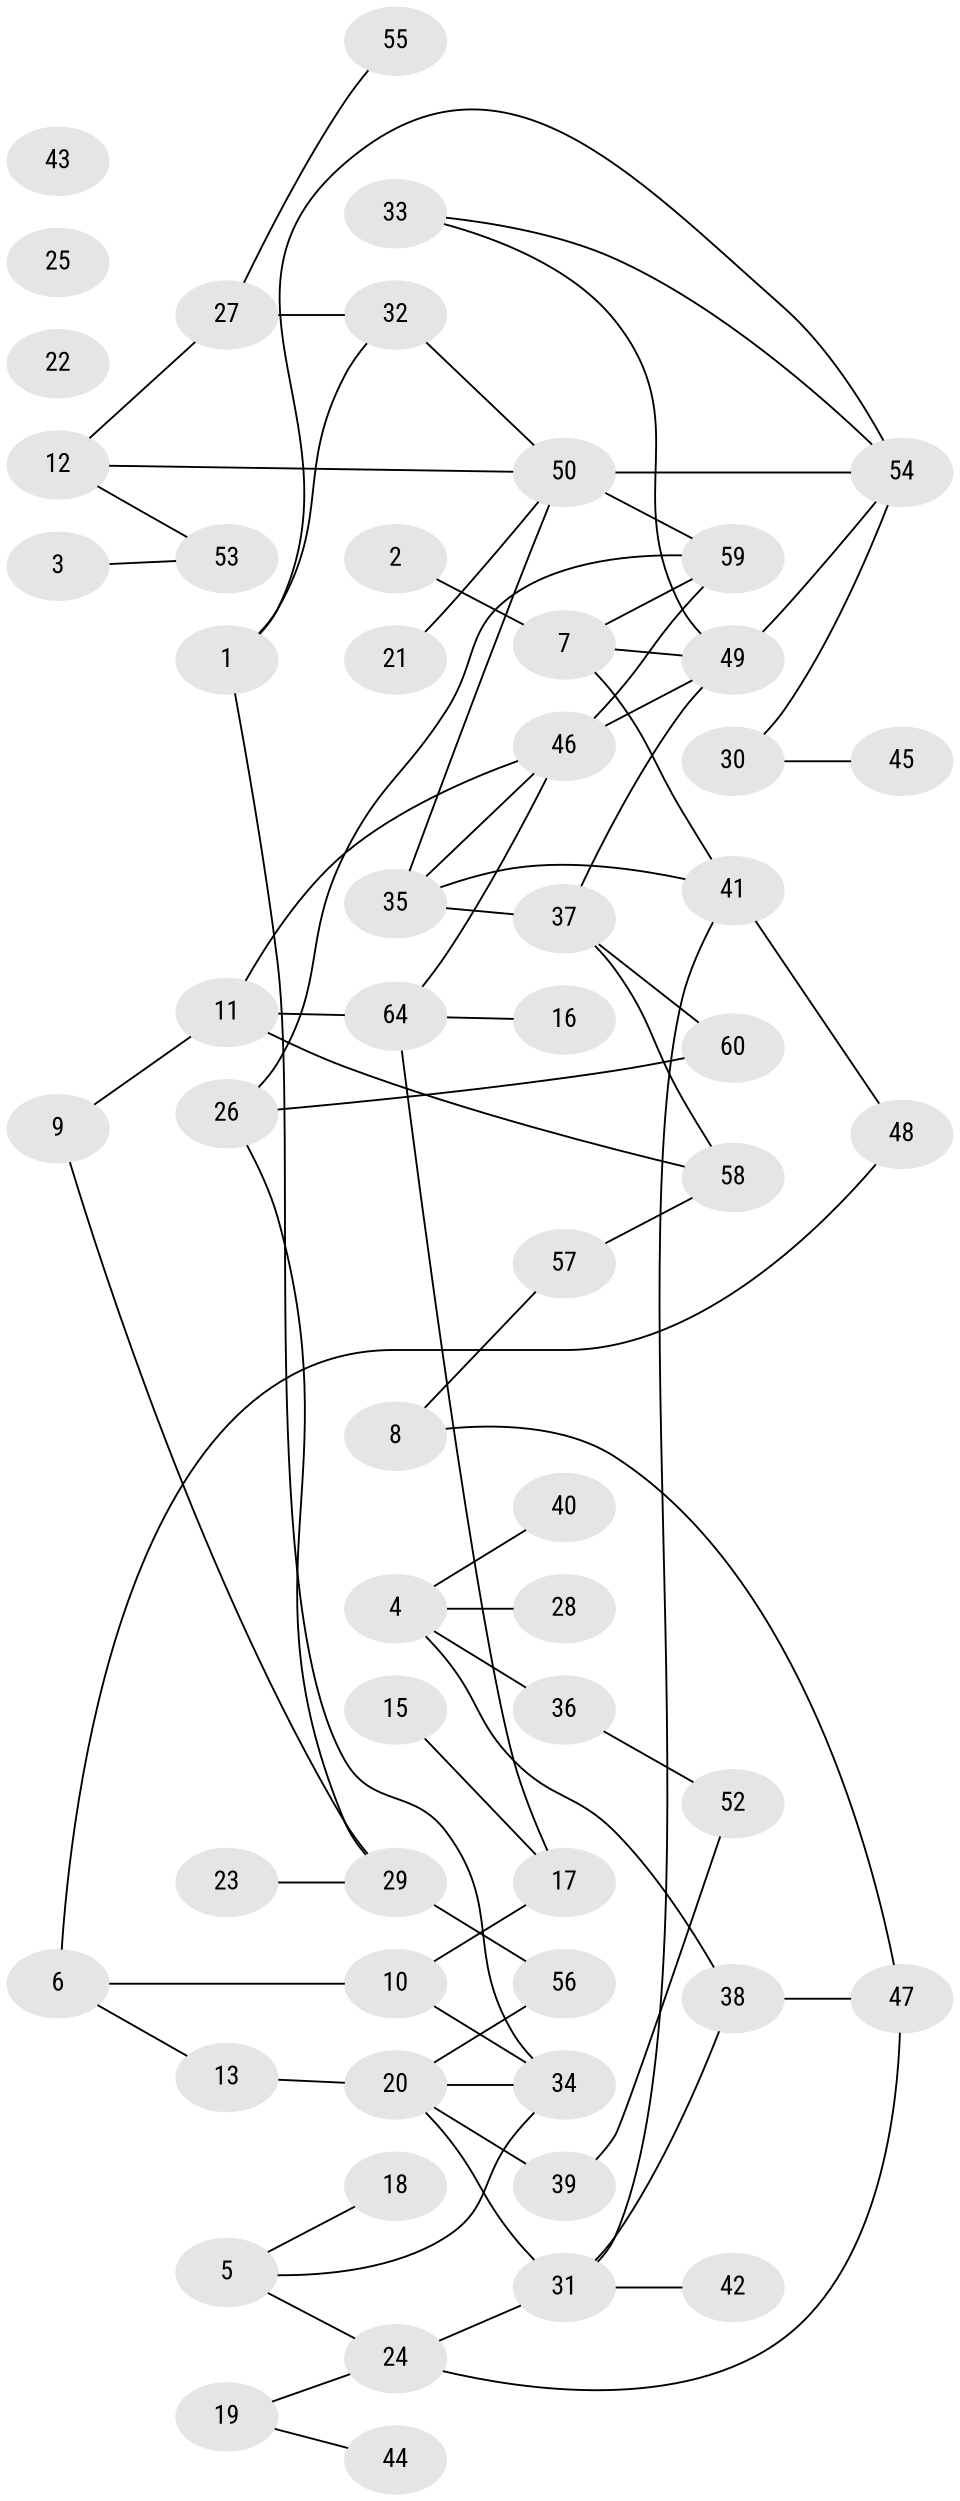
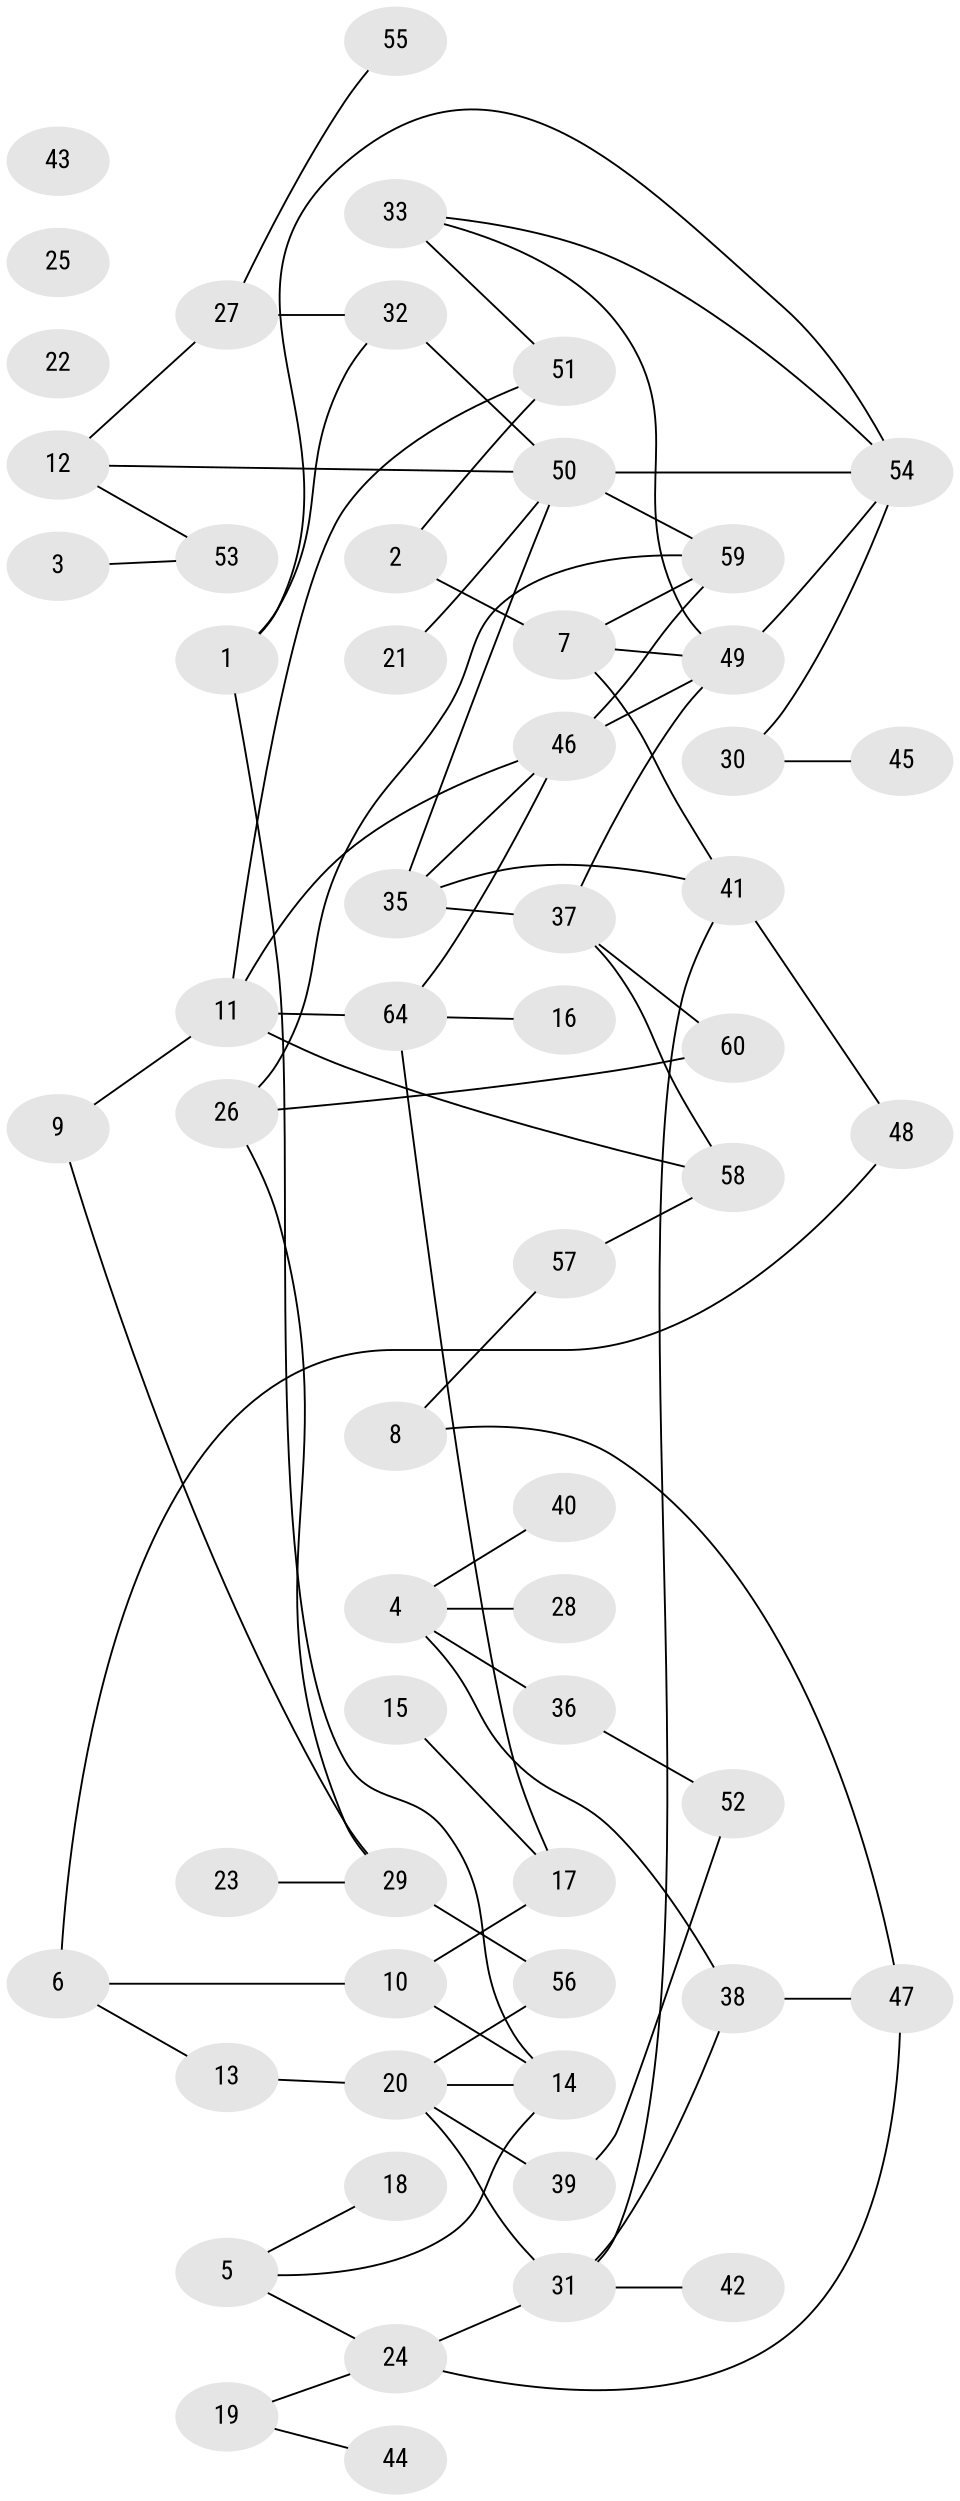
node "51": added
node "34": label "34" -> "14"
